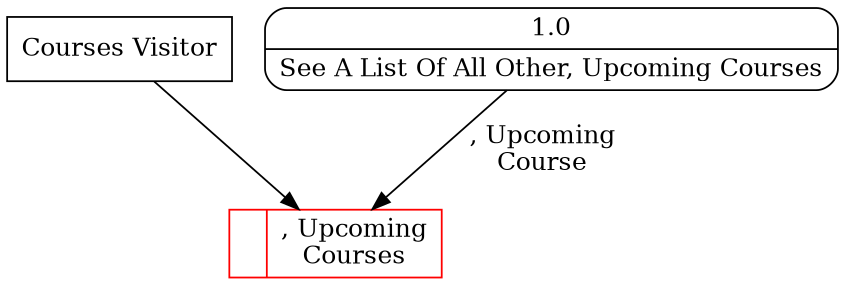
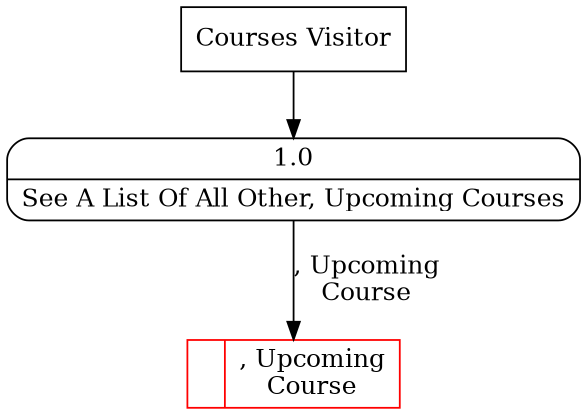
edge "Courses Visitor" -> ", Upcoming": now "Courses Visitor" -> "1.0"
node ", Upcoming": text "Courses" -> "Course"
